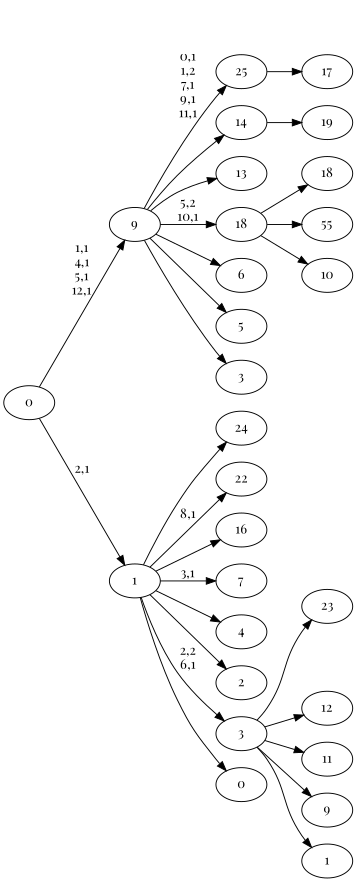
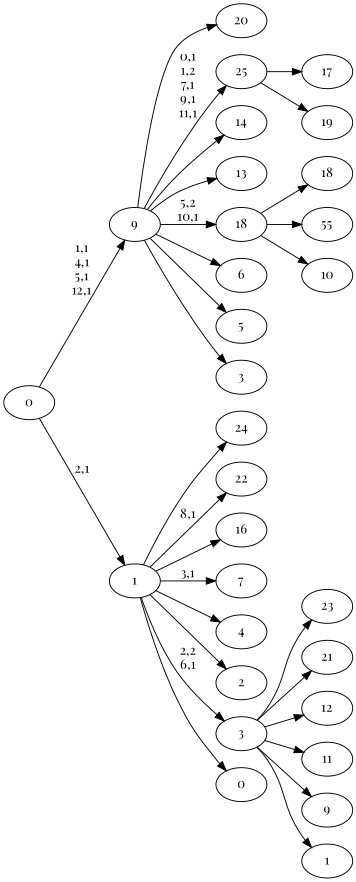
node "20": added
edge "14" -> "19": now "25" -> "19"
node "21": added
